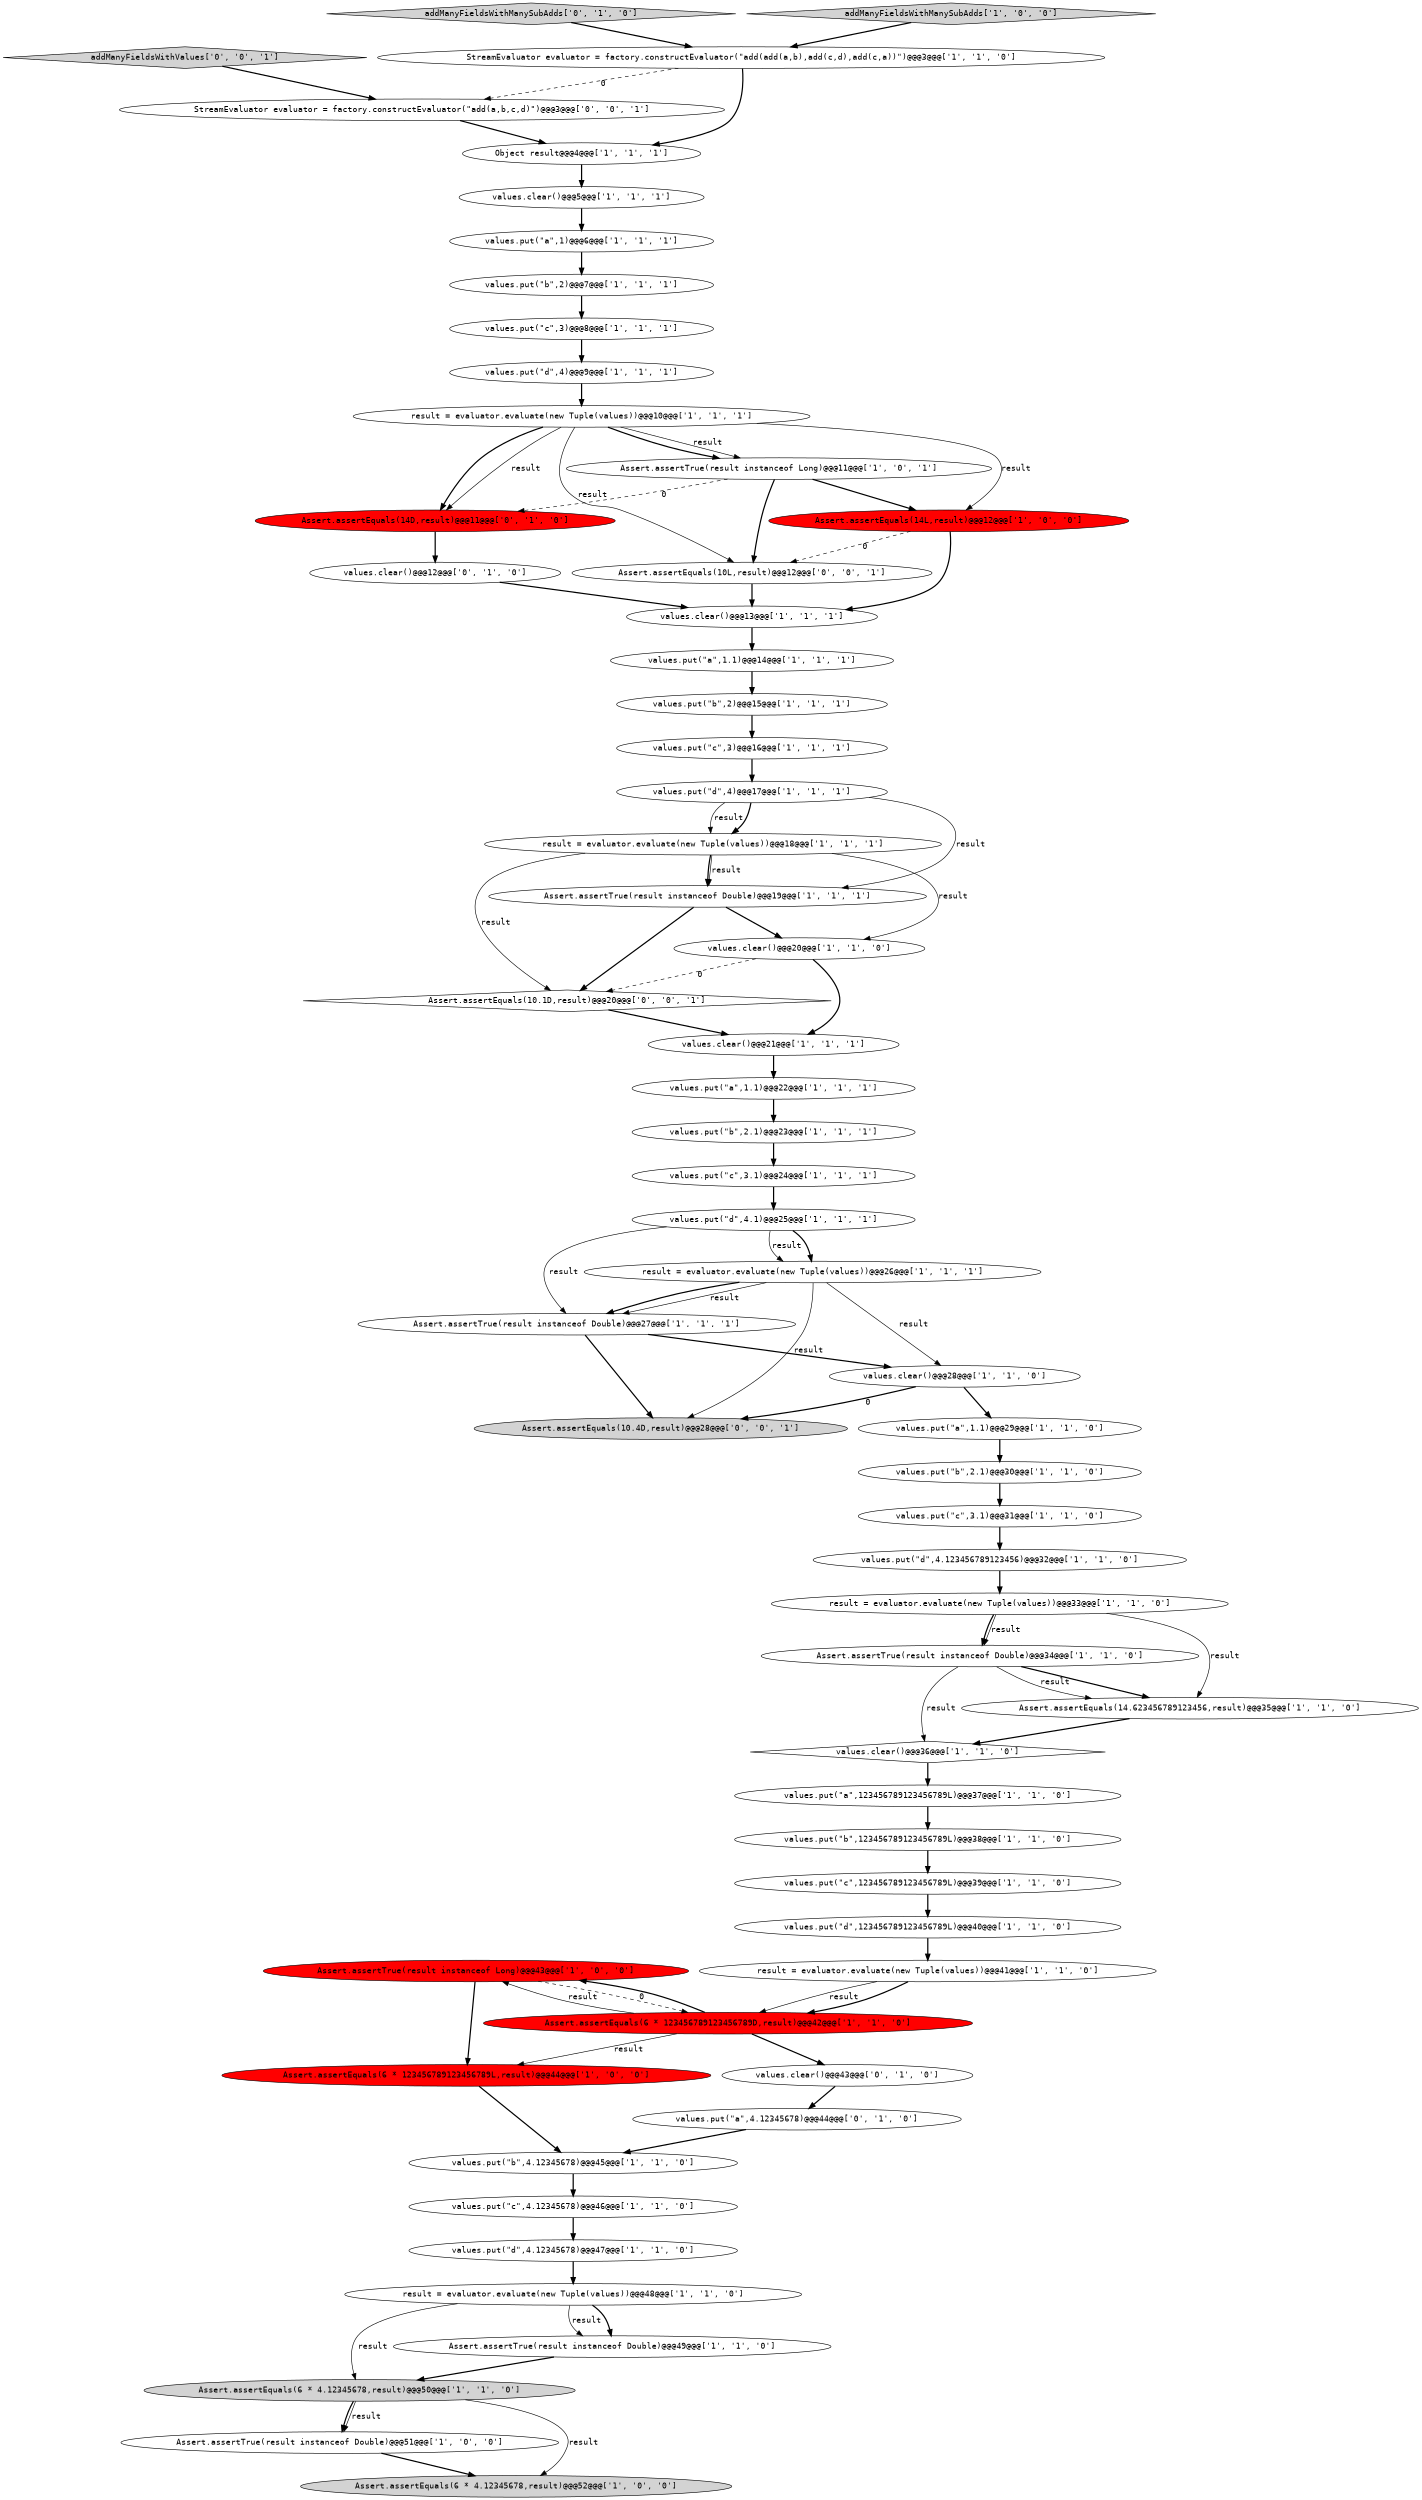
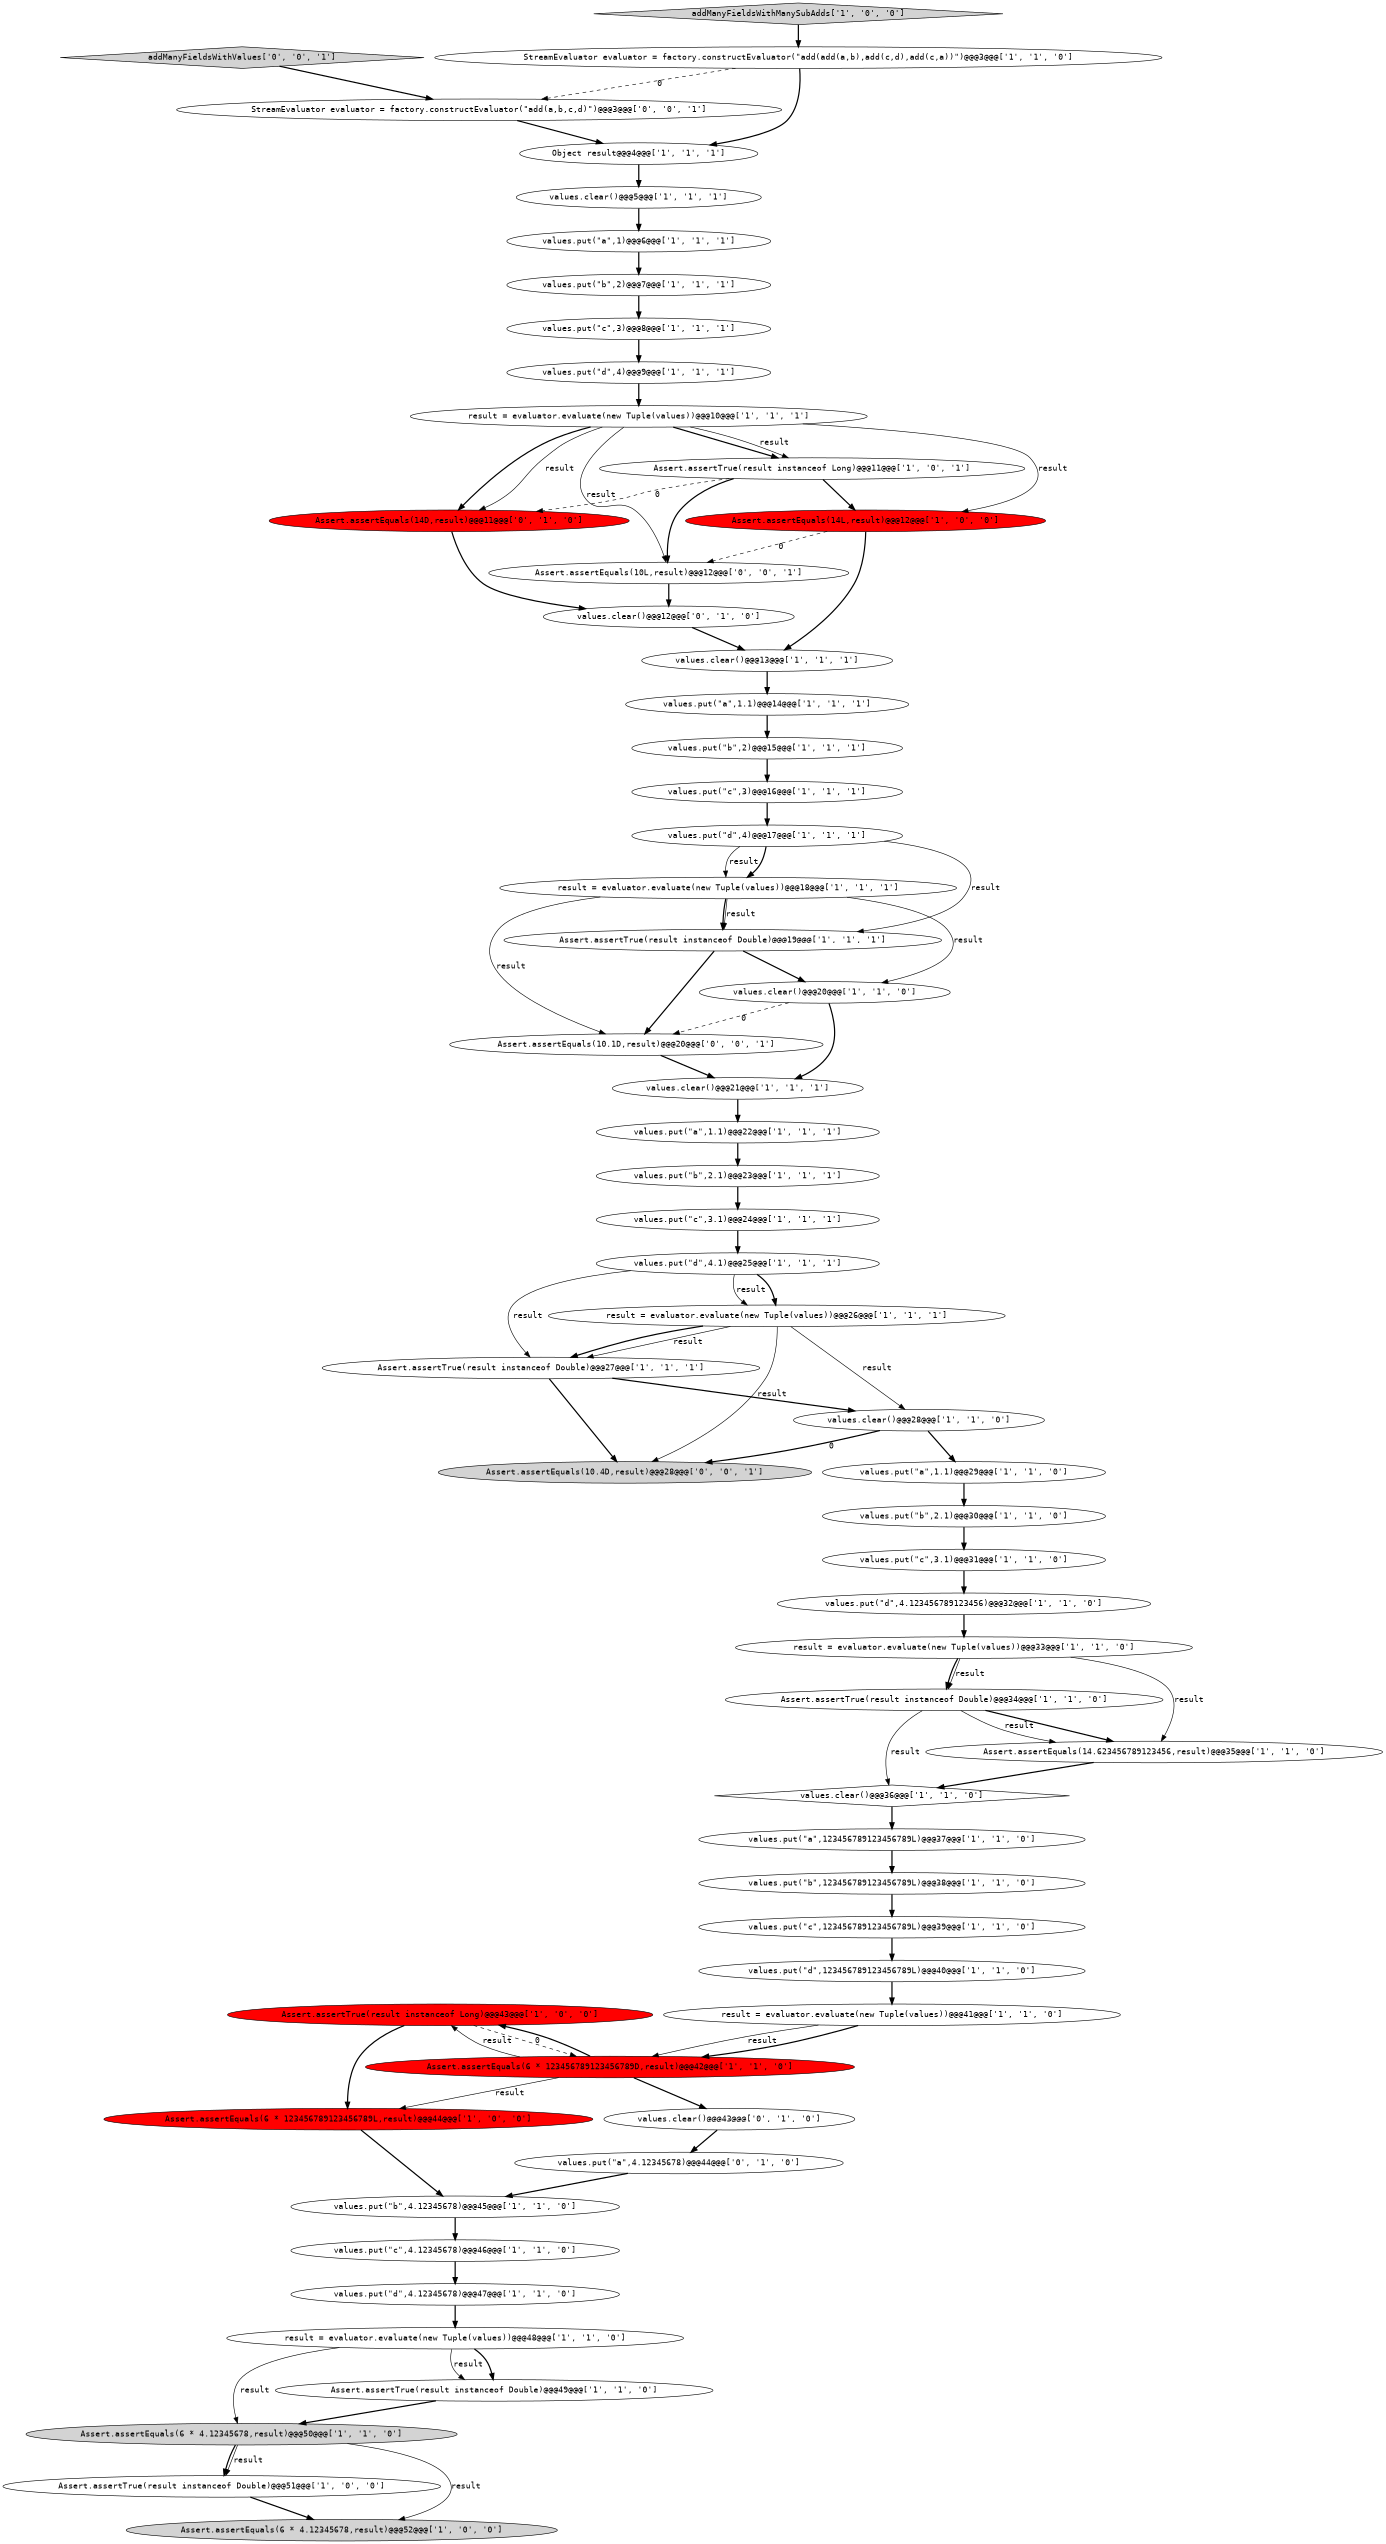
node "addManyFieldsWithManySubAdds['0', '1', '0']": removed
edge "Assert.assertEquals(10L,result)@@@12@@@['0', '0', '1']" -> "values.clear()@@@13@@@['1', '1', '1']": now "Assert.assertEquals(10L,result)@@@12@@@['0', '0', '1']" -> "values.clear()@@@12@@@['0', '1', '0']"
node "Assert.assertEquals(10.1D,result)@@@20@@@['0', '0', '1']": shape diamond -> ellipse
